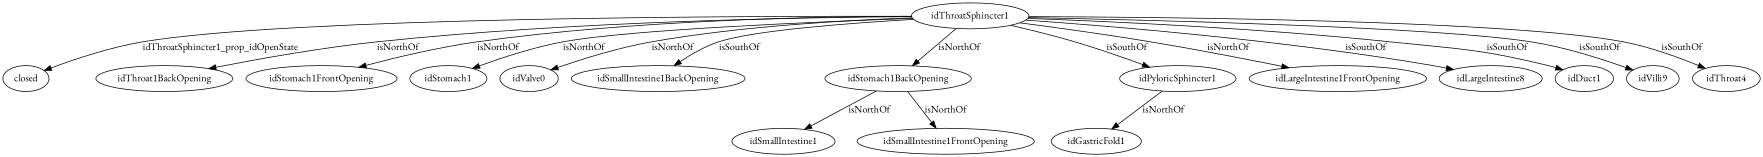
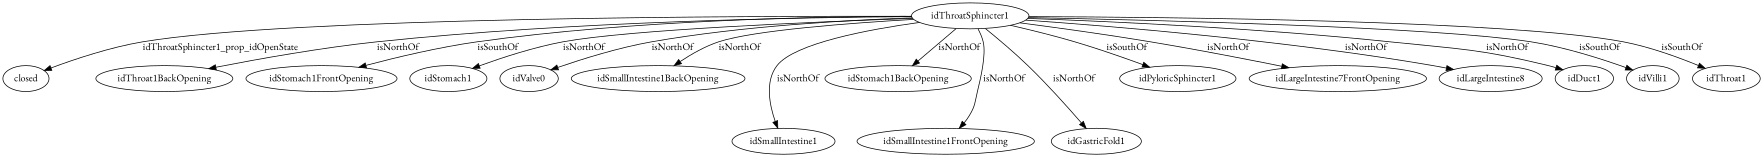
edge "idThroatSphincter1" -> "idStomach1FrontOpening": label "isNorthOf" -> "isSouthOf"
edge "idThroatSphincter1" -> "idSmallIntestine1BackOpening": label "isSouthOf" -> "isNorthOf"
edge "idThroatSphincter1" -> "idLargeIntestine8": label "isSouthOf" -> "isNorthOf"
edge "idThroatSphincter1" -> "idDuct1": label "isSouthOf" -> "isNorthOf"
node "idLargeIntestine1FrontOpening": label "idLargeIntestine1FrontOpening" -> "idLargeIntestine7FrontOpening"
node "idVilli9": label "idVilli9" -> "idVilli1"
node "idThroat4": label "idThroat4" -> "idThroat1"
edge "idStomach1BackOpening" -> "idSmallIntestine1FrontOpening": now "idThroatSphincter1" -> "idSmallIntestine1FrontOpening"
edge "idStomach1BackOpening" -> "idSmallIntestine1": now "idThroatSphincter1" -> "idSmallIntestine1"
edge "idPyloricSphincter1" -> "idGastricFold1": now "idThroatSphincter1" -> "idGastricFold1"
